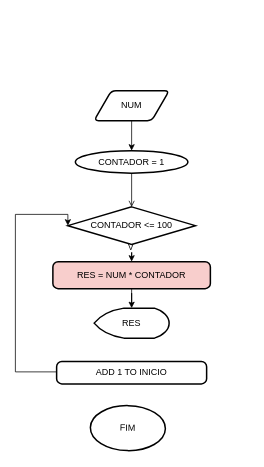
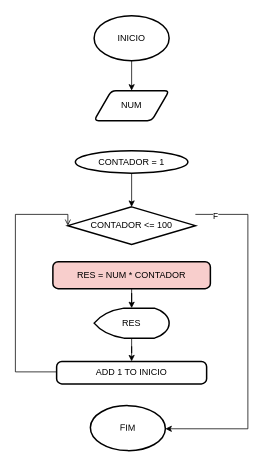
node "INICIO": added
edge "INICIO" -> "NUM": added
edge "NUM" -> "CONTADOR = 1": removed
edge "CONTADOR = 1" -> "CONTADOR <= 100": arrowhead open -> classic
edge "ADD 1 TO INICIO" -> "CONTADOR <= 100": arrowhead classic -> open
edge "CONTADOR <= 100" -> "RES = NUM * CONTADOR": removed, label "V"
edge "RES" -> "ADD 1 TO INICIO": added
edge "CONTADOR <= 100" -> "FIM": added, label "F"
